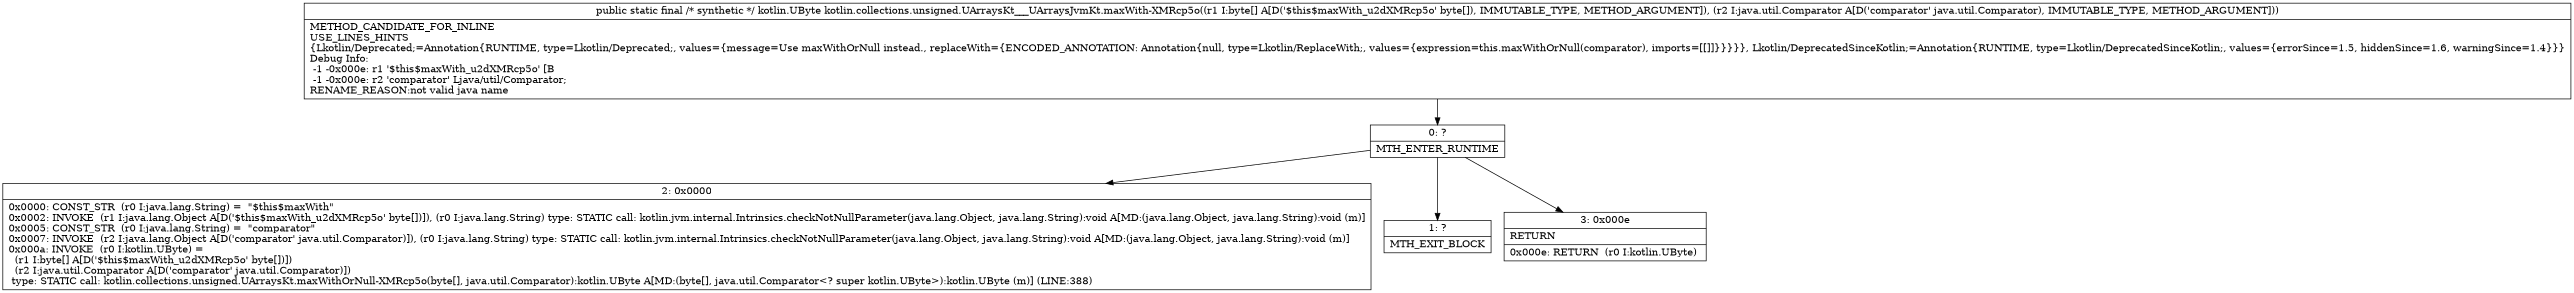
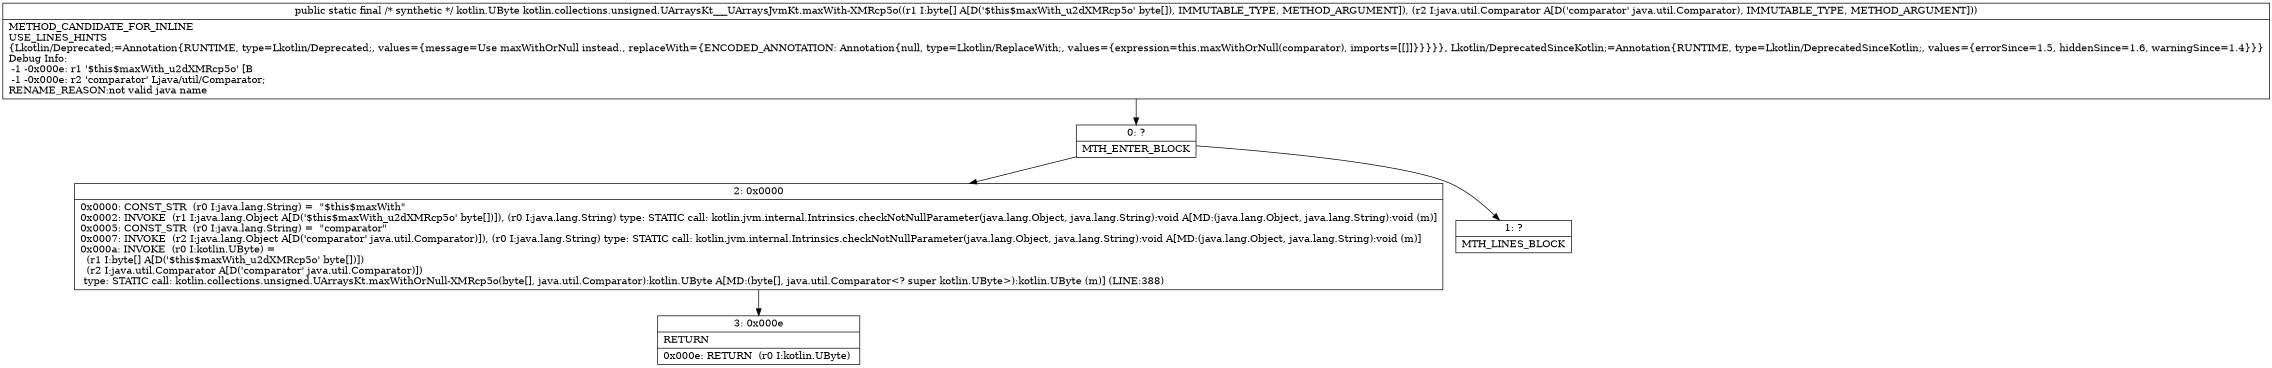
node "0: ?": text "MTH_ENTER_RUNTIME" -> "MTH_ENTER_BLOCK"
edge "0: ?" -> "3: 0x000e": now "2: 0x0000" -> "3: 0x000e"
node "1: ?": text "MTH_EXIT_BLOCK" -> "MTH_LINES_BLOCK"
